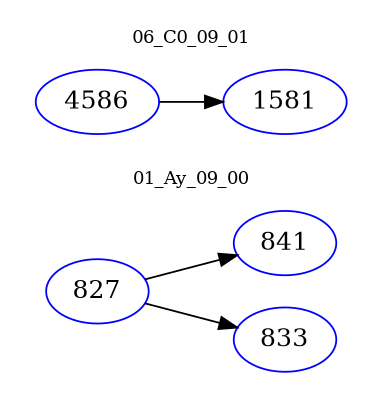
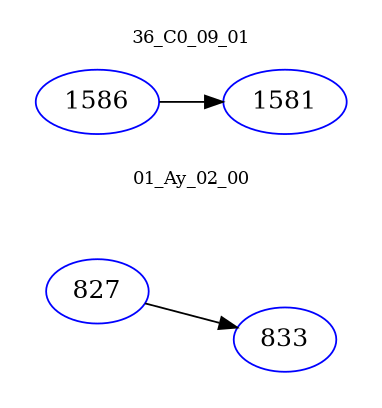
cluster "06_C0_09_01": label "06_C0_09_01" -> "36_C0_09_01"
node "4586": label "4586" -> "1586"
cluster "01_Ay_09_00": label "01_Ay_09_00" -> "01_Ay_02_00"
node "841": removed
